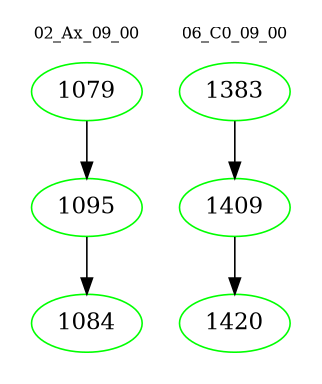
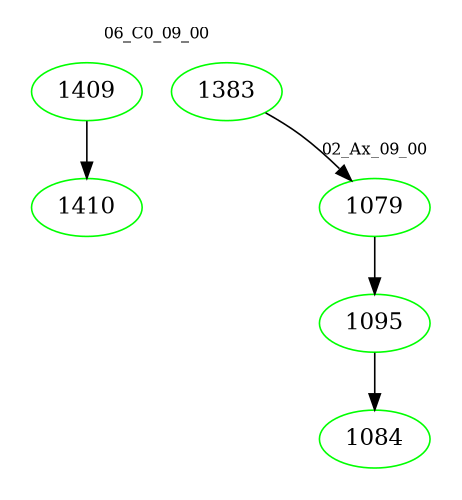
edge "1383" -> "1409": now "1383" -> "1079"
node "1420": label "1420" -> "1410"
